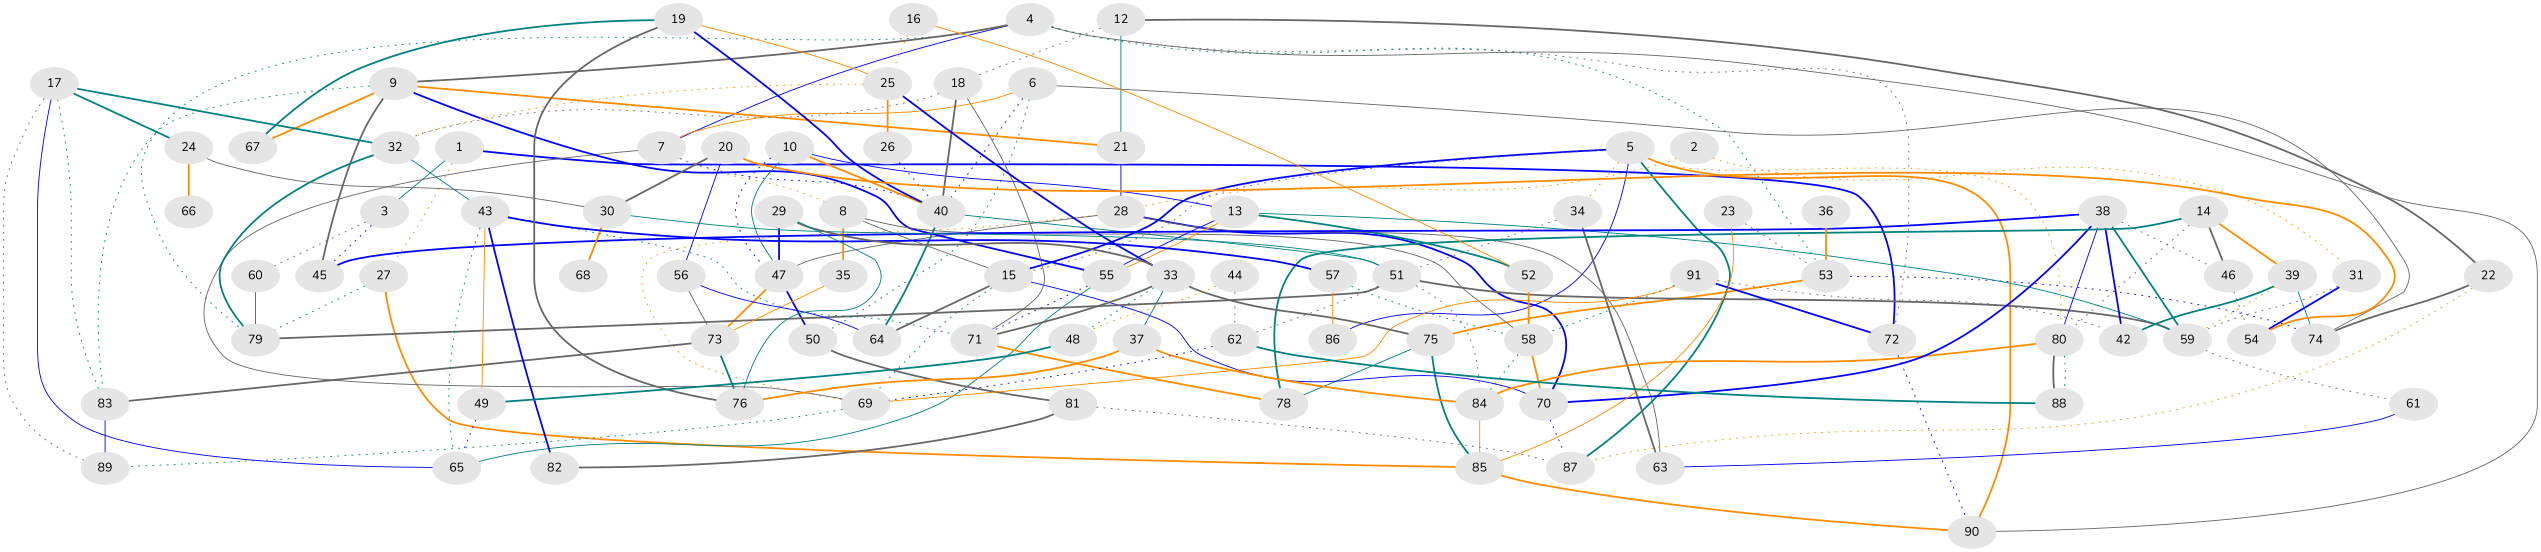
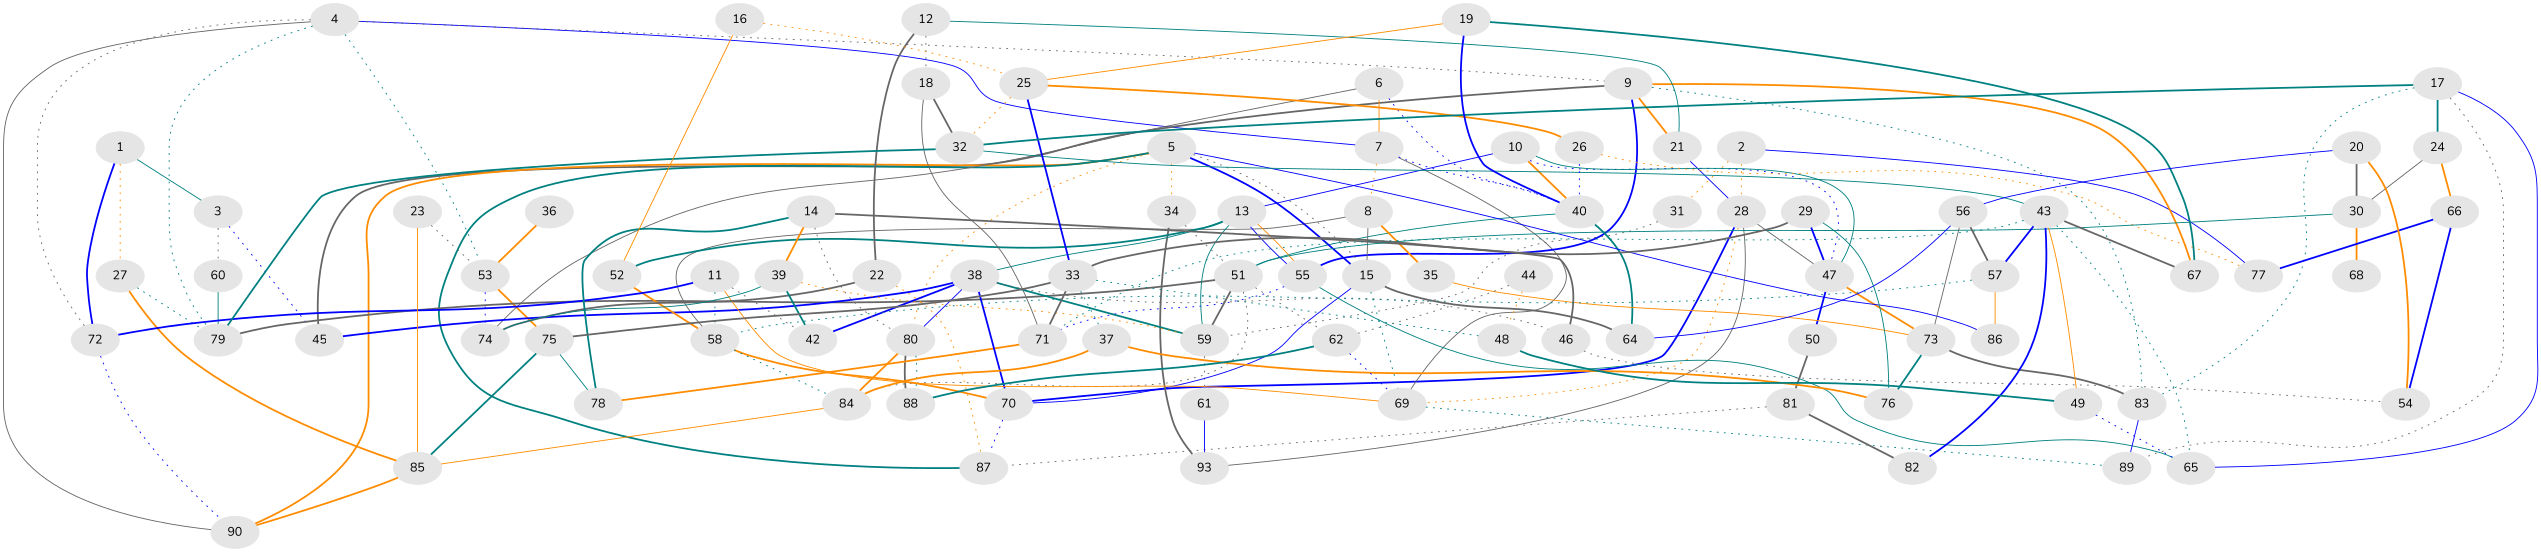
edge "4" -- "9": style bold -> dotted
edge "18" -- "32": style dotted -> bold
edge "18" -- "40": removed
edge "56" -- "57": added
edge "43" -- "67": added
edge "13" -- "38": added
edge "19" -- "76": removed
edge "6" -- "50": removed
node "91": label "91" -> "11"
node "77": added
edge "31" -- "54": now "66" -- "54"
edge "33" -- "37": style solid -> dotted
node "63": label "63" -> "93"
